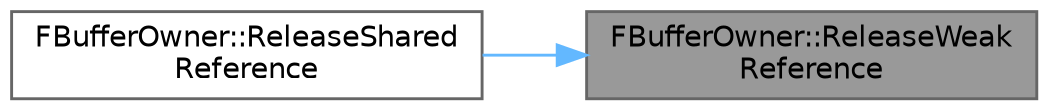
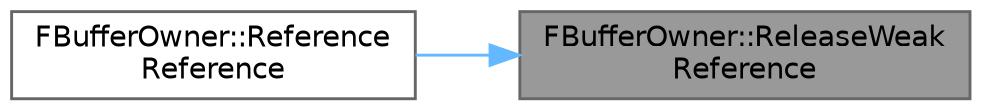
node "FBufferOwner::ReleaseShared Reference": label "FBufferOwner::ReleaseShared Reference" -> "FBufferOwner::Reference Reference"
